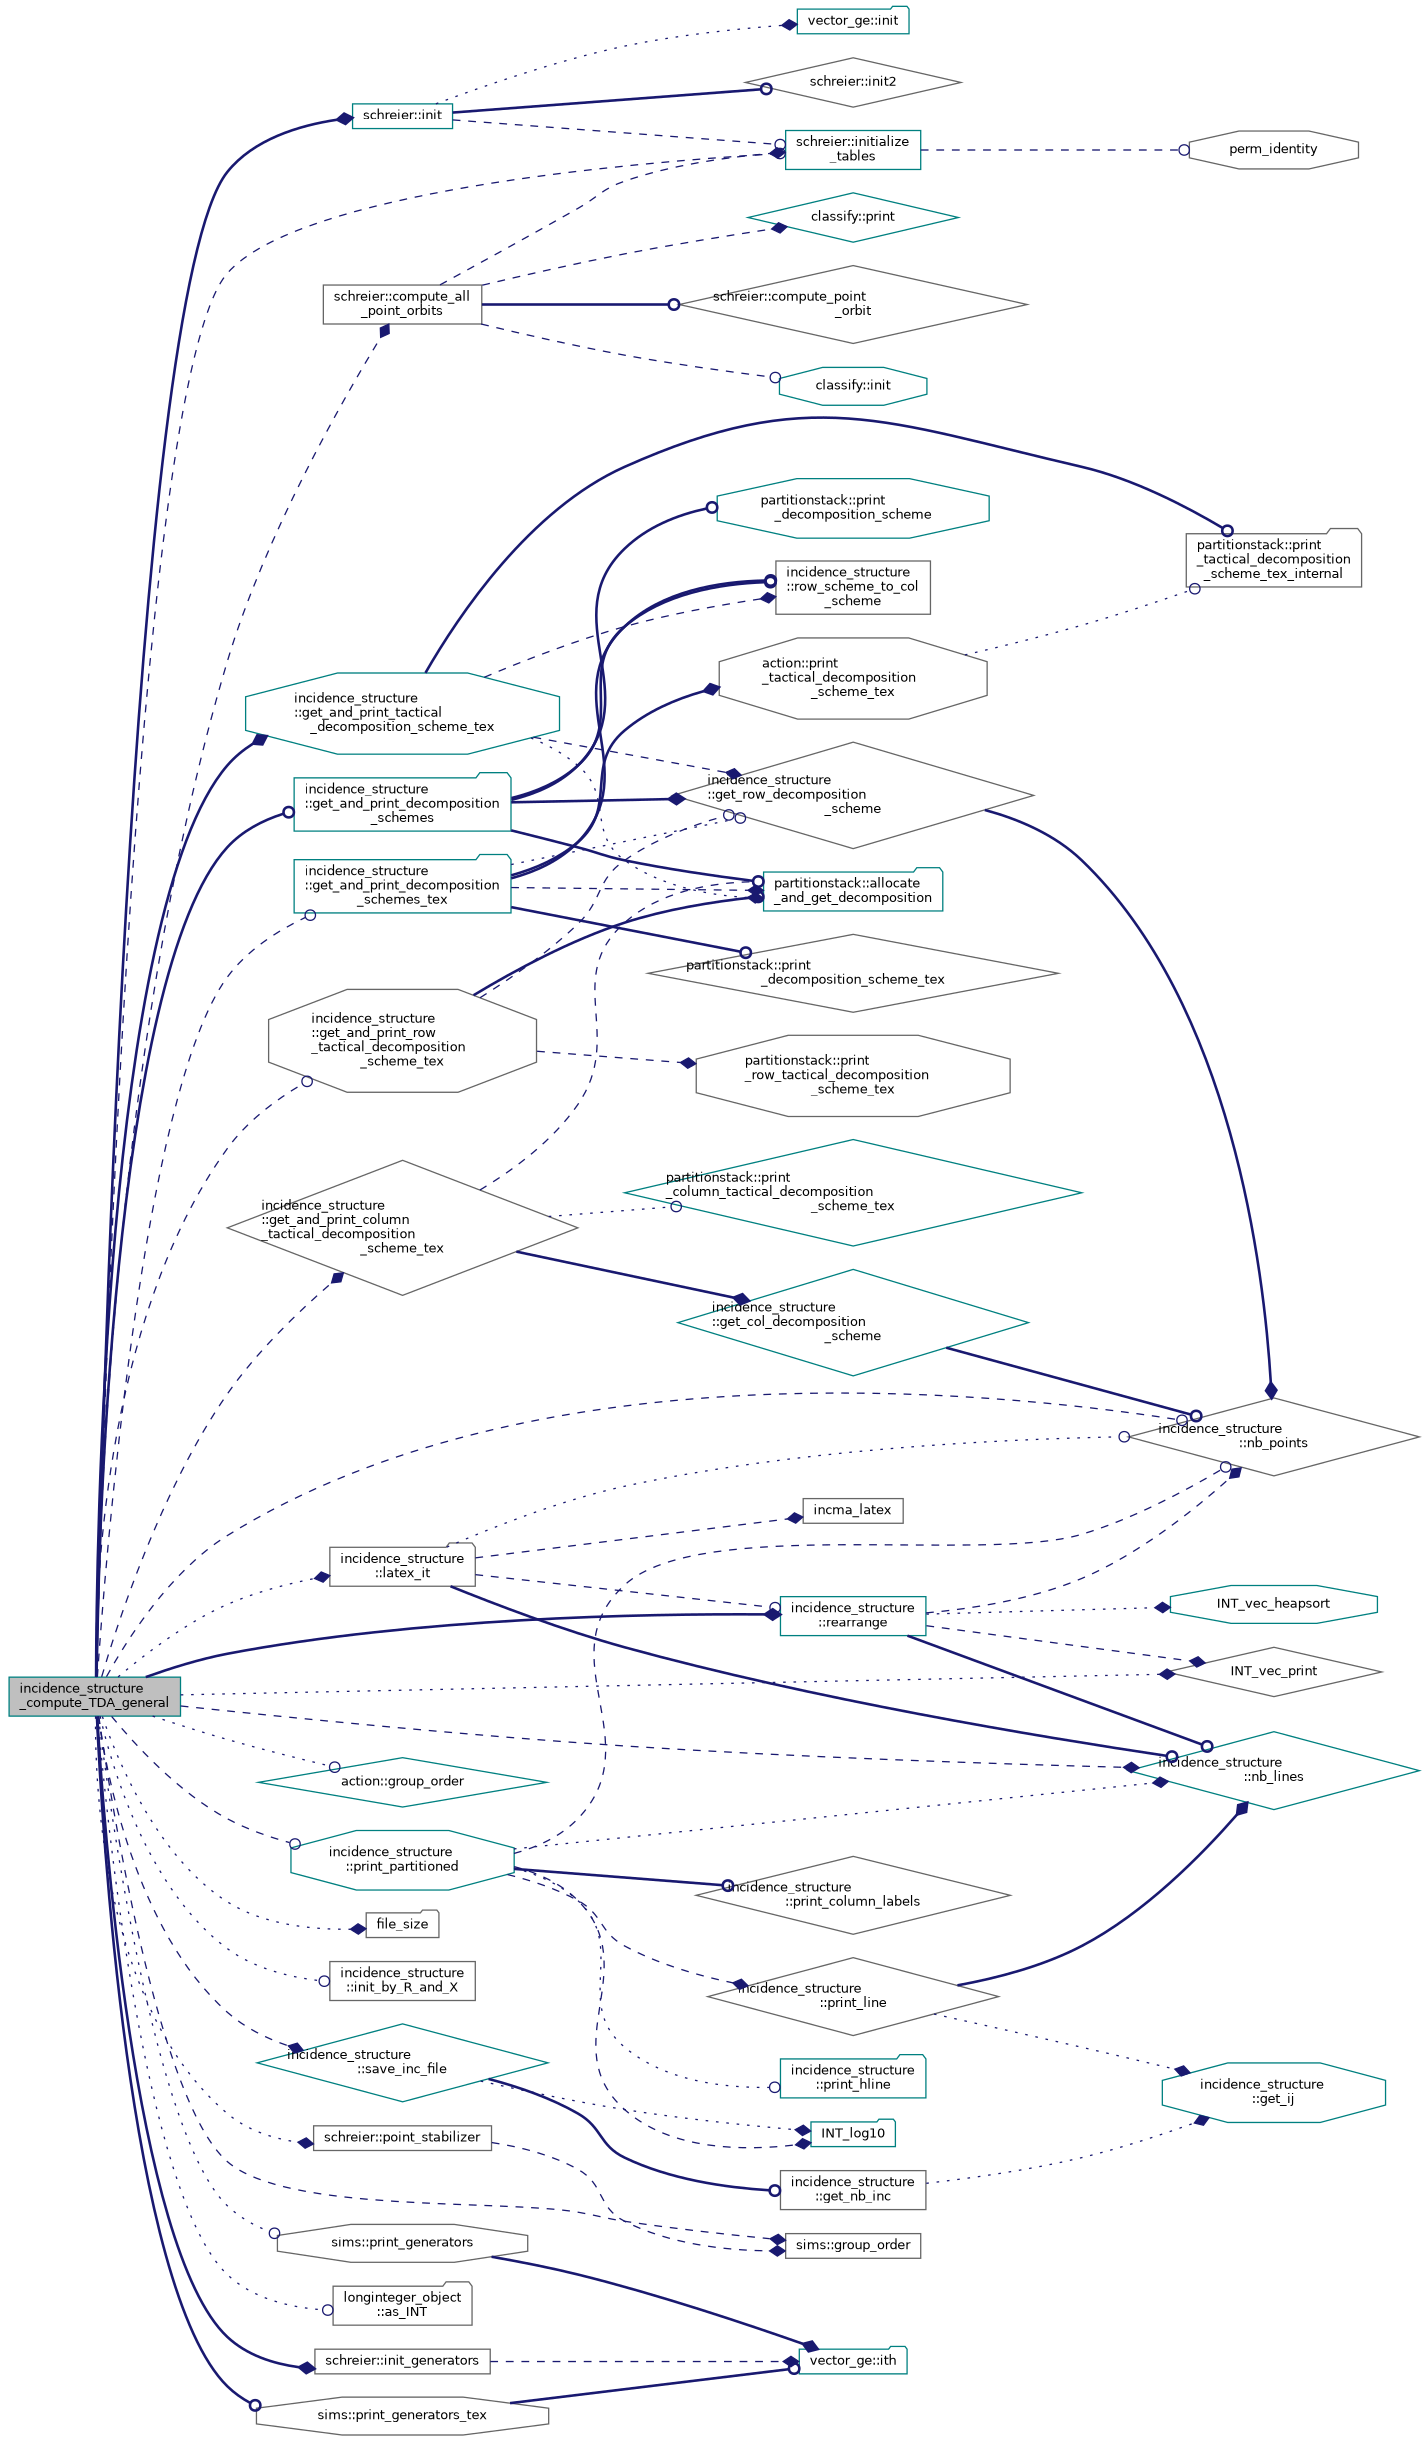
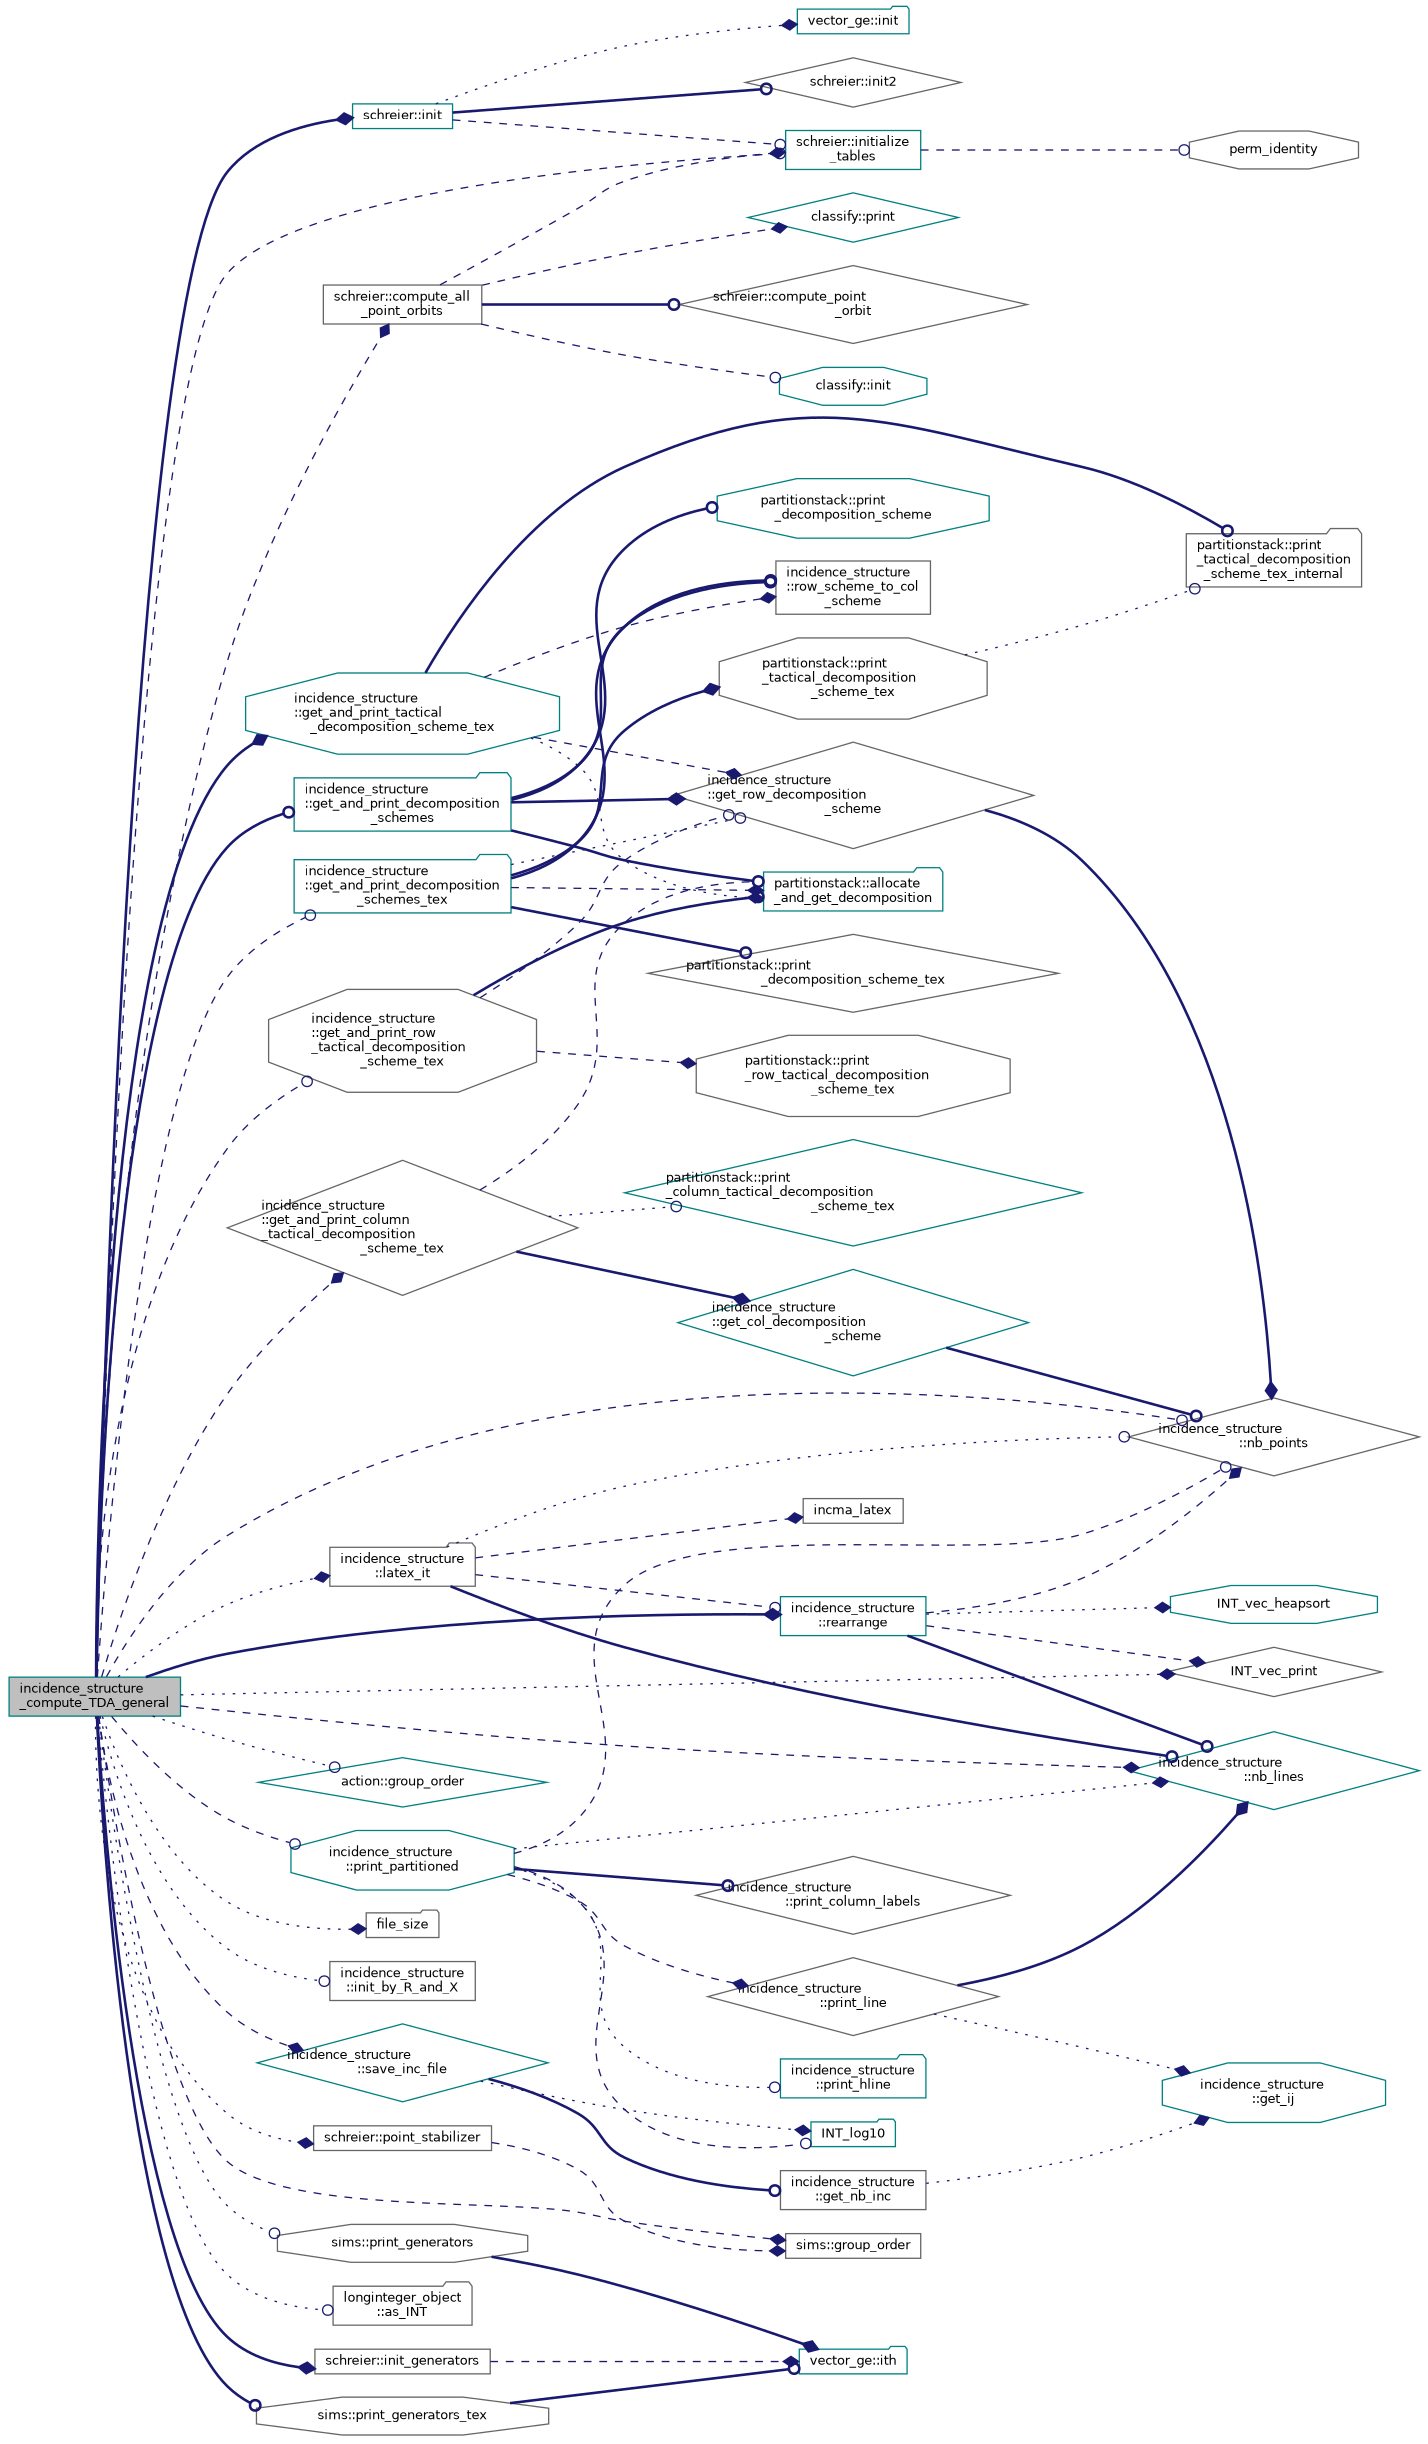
node "action::print _tactical_decomposition _scheme_tex": label "action::print _tactical_decomposition _scheme_tex" -> "partitionstack::print _tactical_decomposition _scheme_tex"
edge "incidence_structure ::print_partitioned" -> "INT_log10": arrowhead diamond -> odot
